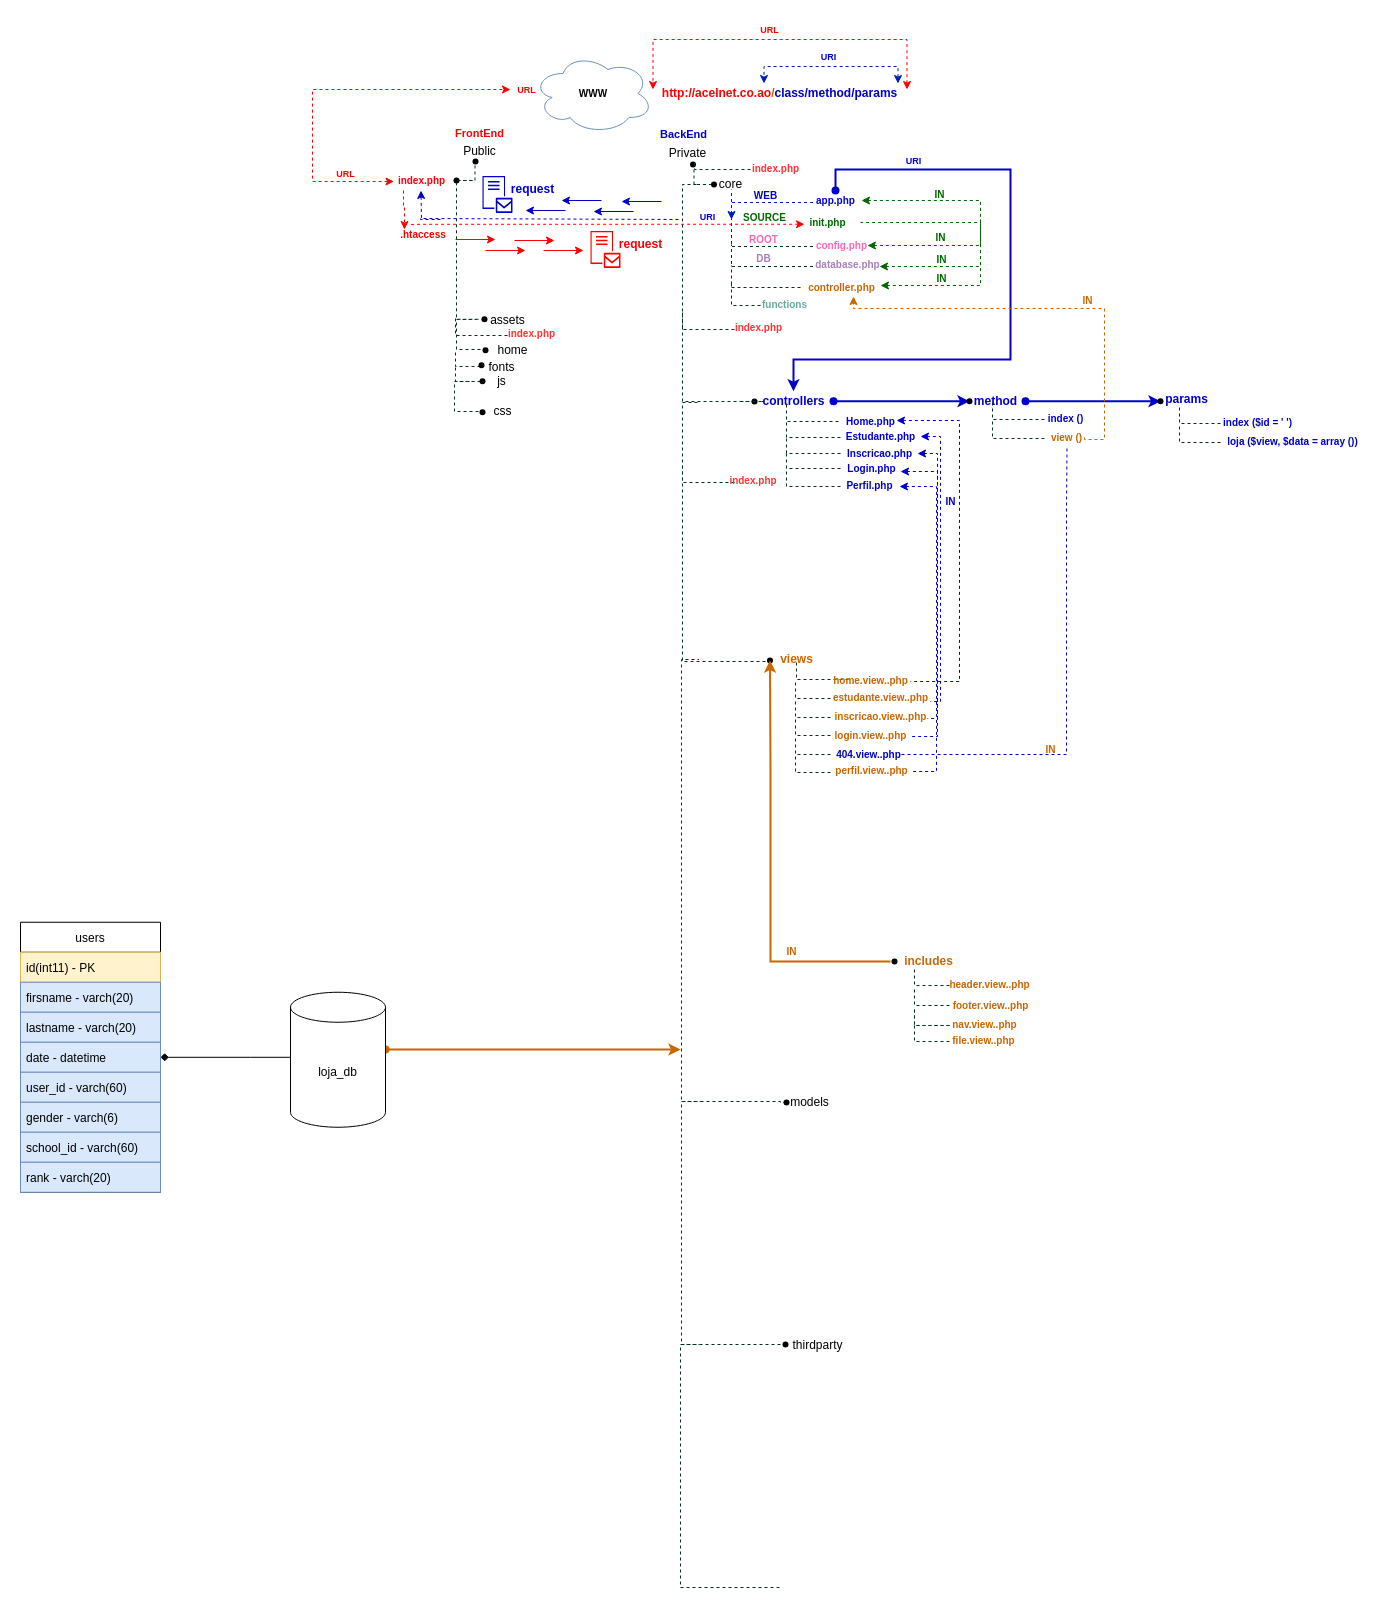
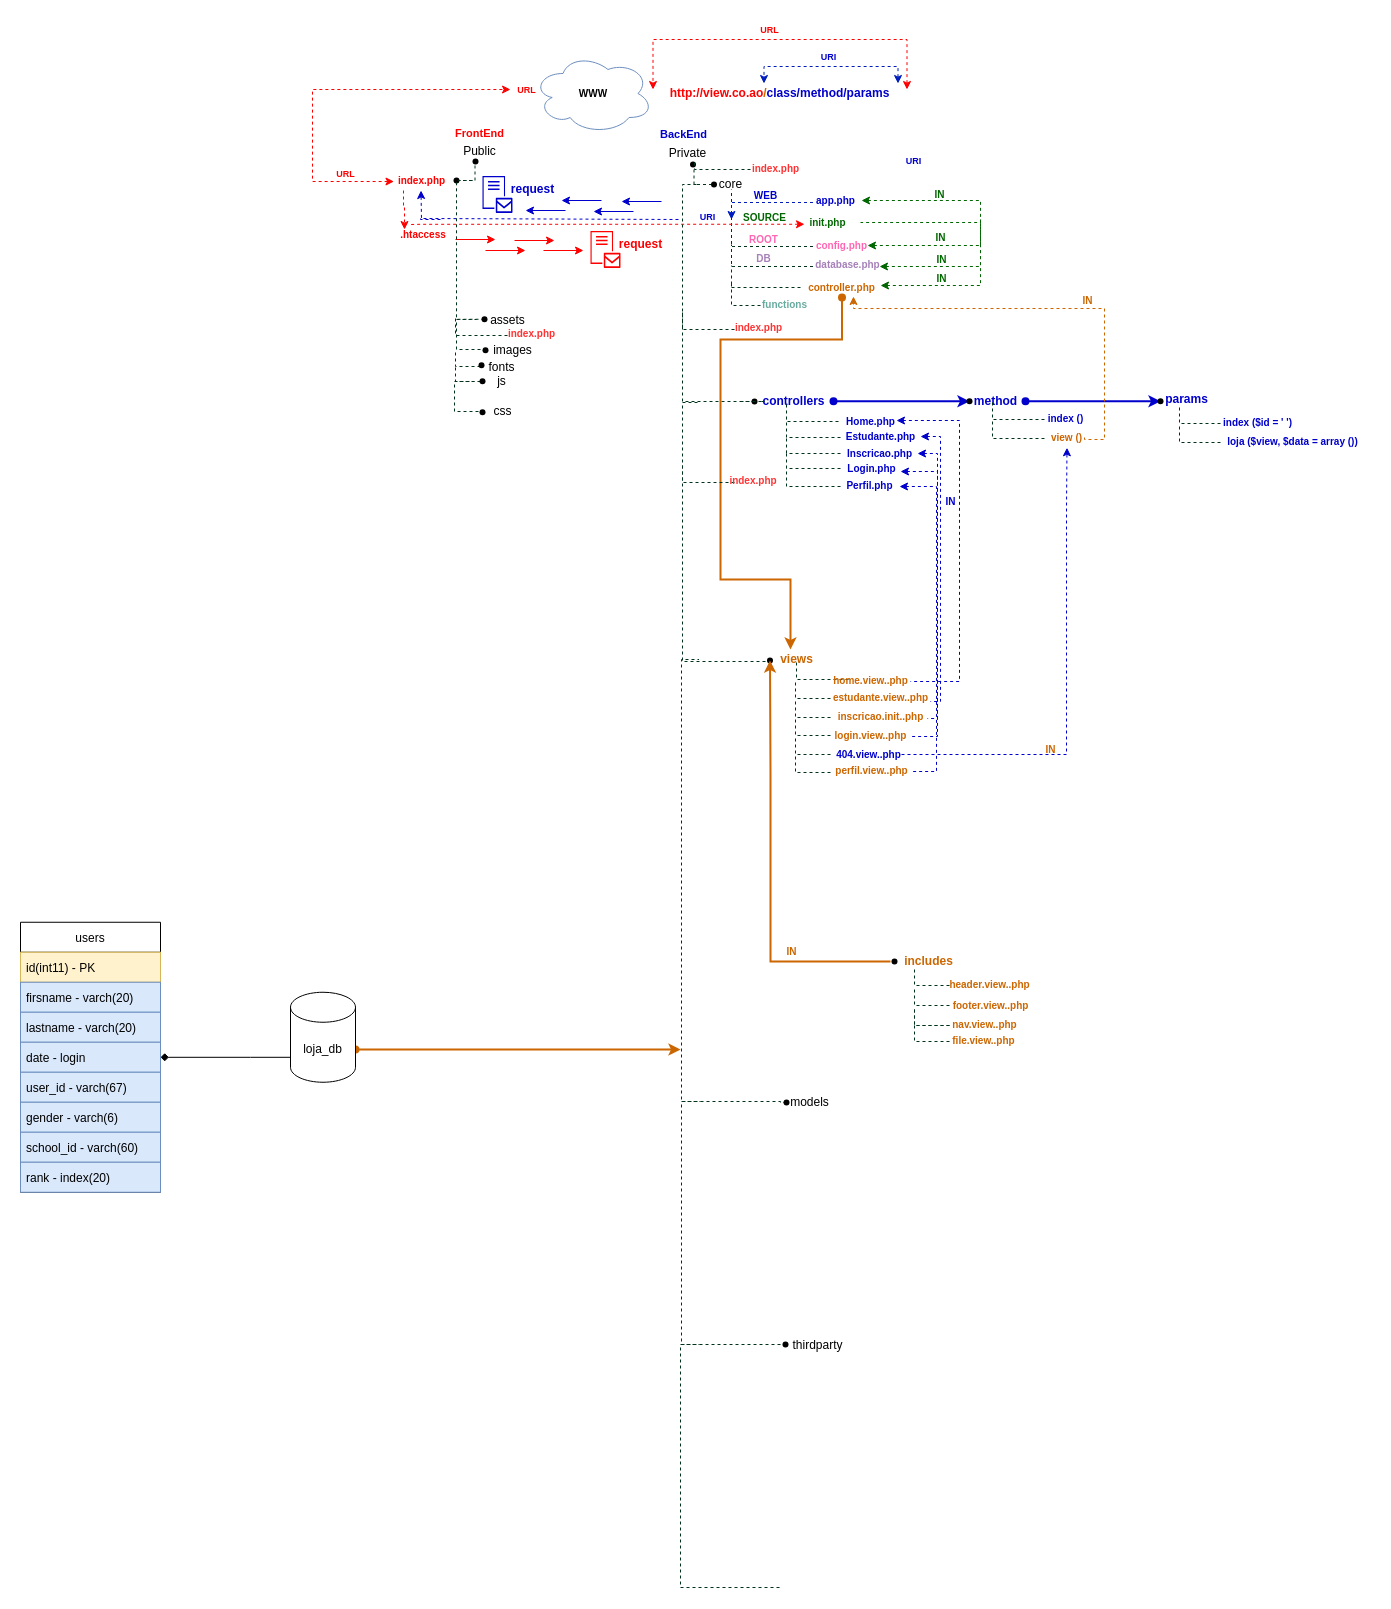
node "http://acelnet.co.ao/class/method/params": label "http://acelnet.co.ao/class/method/params" -> "http://view.co.ao/class/method/params"
edge "app.php" -- "controllers": removed
node "home": label "home" -> "images"
edge "controller.php" -- "views": added
edge "view ()" -- "404.view..php": arrowhead none -> classic
node "inscricao.view..php": label "inscricao.view..php" -> "inscricao.init..php"
node "date - datetime": label "date - datetime" -> "date - login"
node "loja_db": size 95x135 -> 65x90
node "user_id - varch(60)": label "user_id - varch(60)" -> "user_id - varch(67)"
node "rank - varch(20)": label "rank - varch(20)" -> "rank - index(20)"
